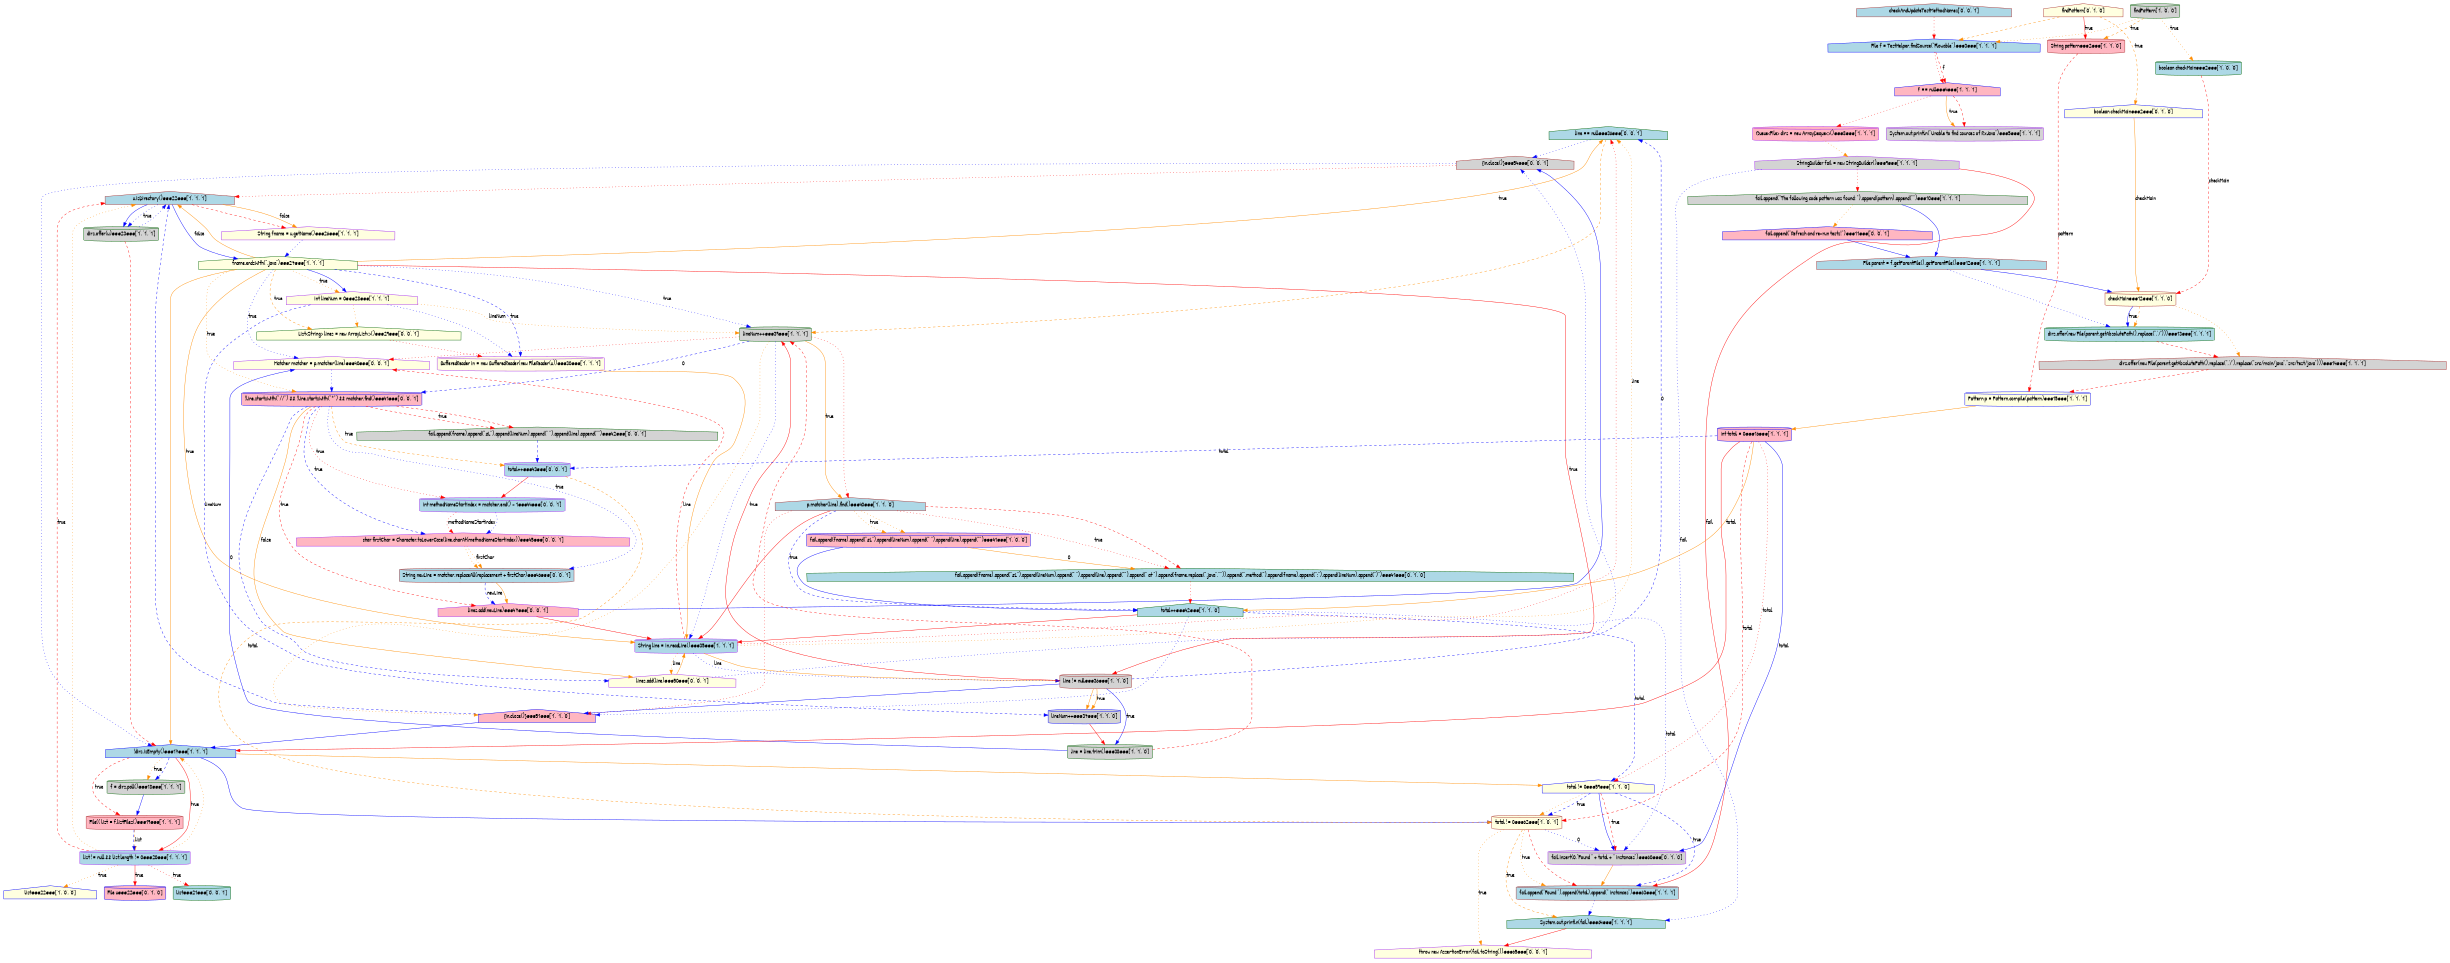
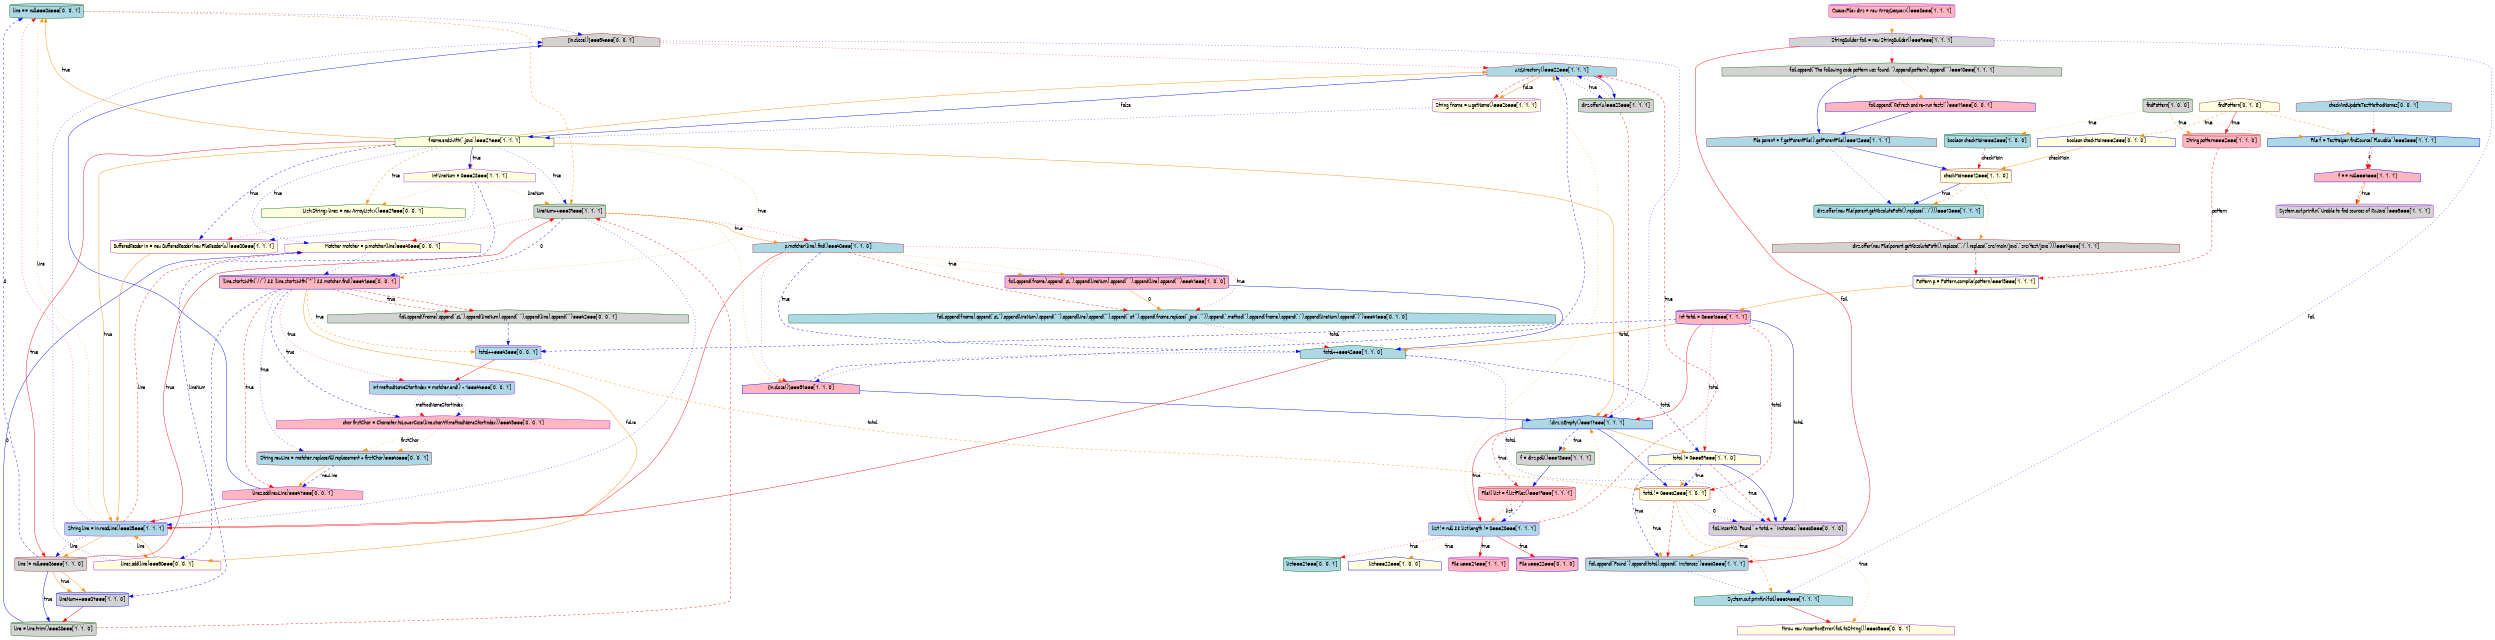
edge "f == null@@@4@@@['1', '1', '1']" -> "Queue<File> dirs = new ArrayDeque<>()@@@8@@@['1', '1', '1']": removed
node "line == null@@@36@@@['0', '0', '1']": shape house -> cylinder
node "String fname = u.getName()@@@26@@@['1', '1', '1']": shape house -> cylinder
node "File u@@@21@@@['1', '1', '1']": added
edge "line != null@@@36@@@['1', '1', '0']" -> "{in.close()}@@@51@@@['1', '1', '0']": removed
